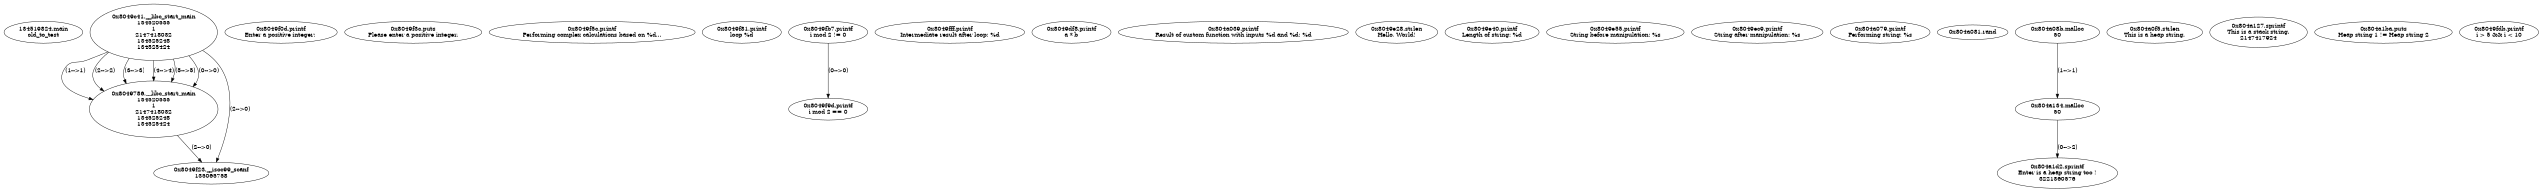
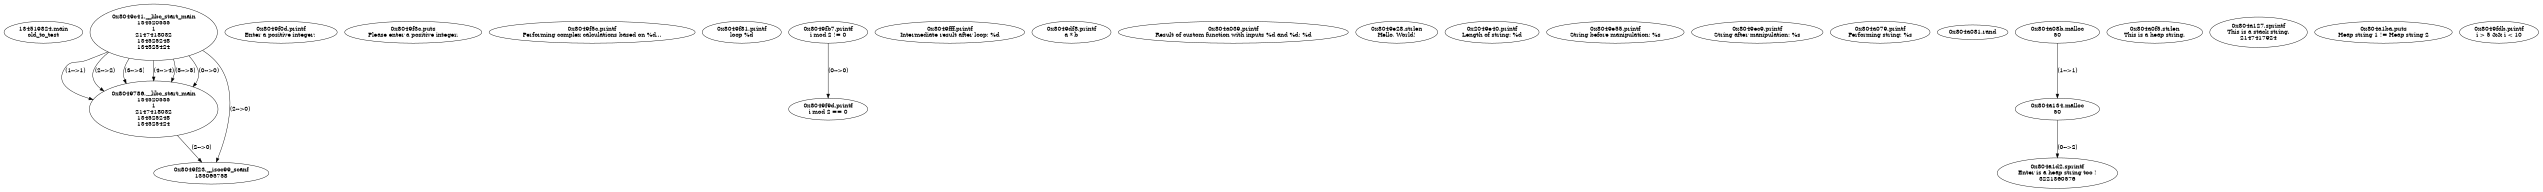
node "0x8049e40.printf Length of string: %d": label "0x8049e40.printf Length of string: %d" -> "0x2049e40.printf Length of string: %d"
